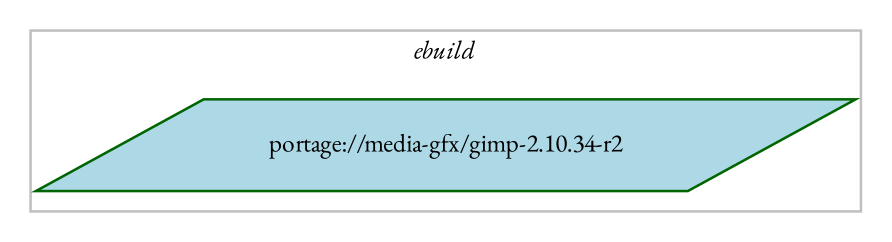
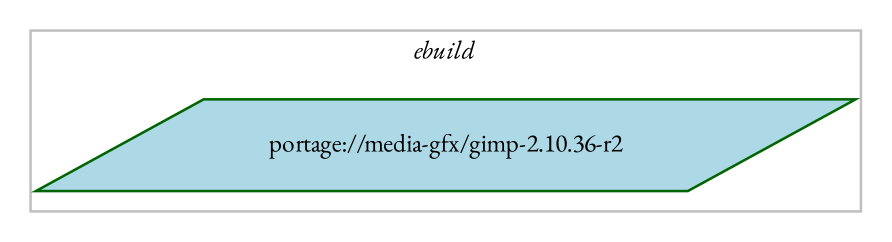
node "portage://media-gfx/gimp-2.10.34-r2": label "portage://media-gfx/gimp-2.10.34-r2" -> "portage://media-gfx/gimp-2.10.36-r2"
